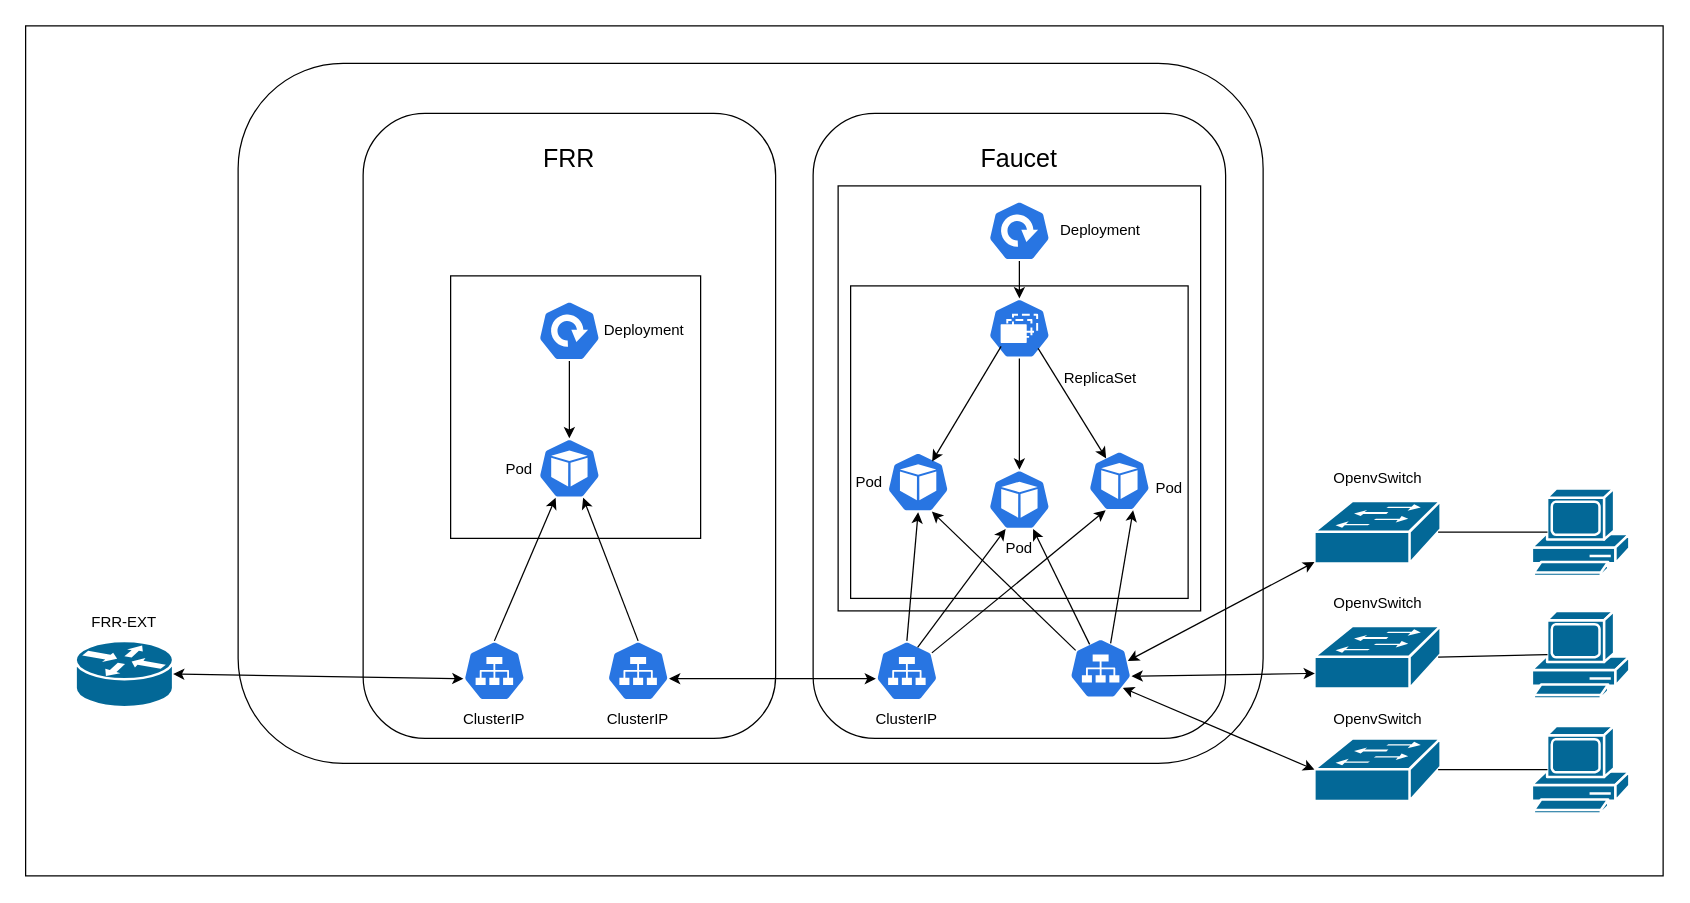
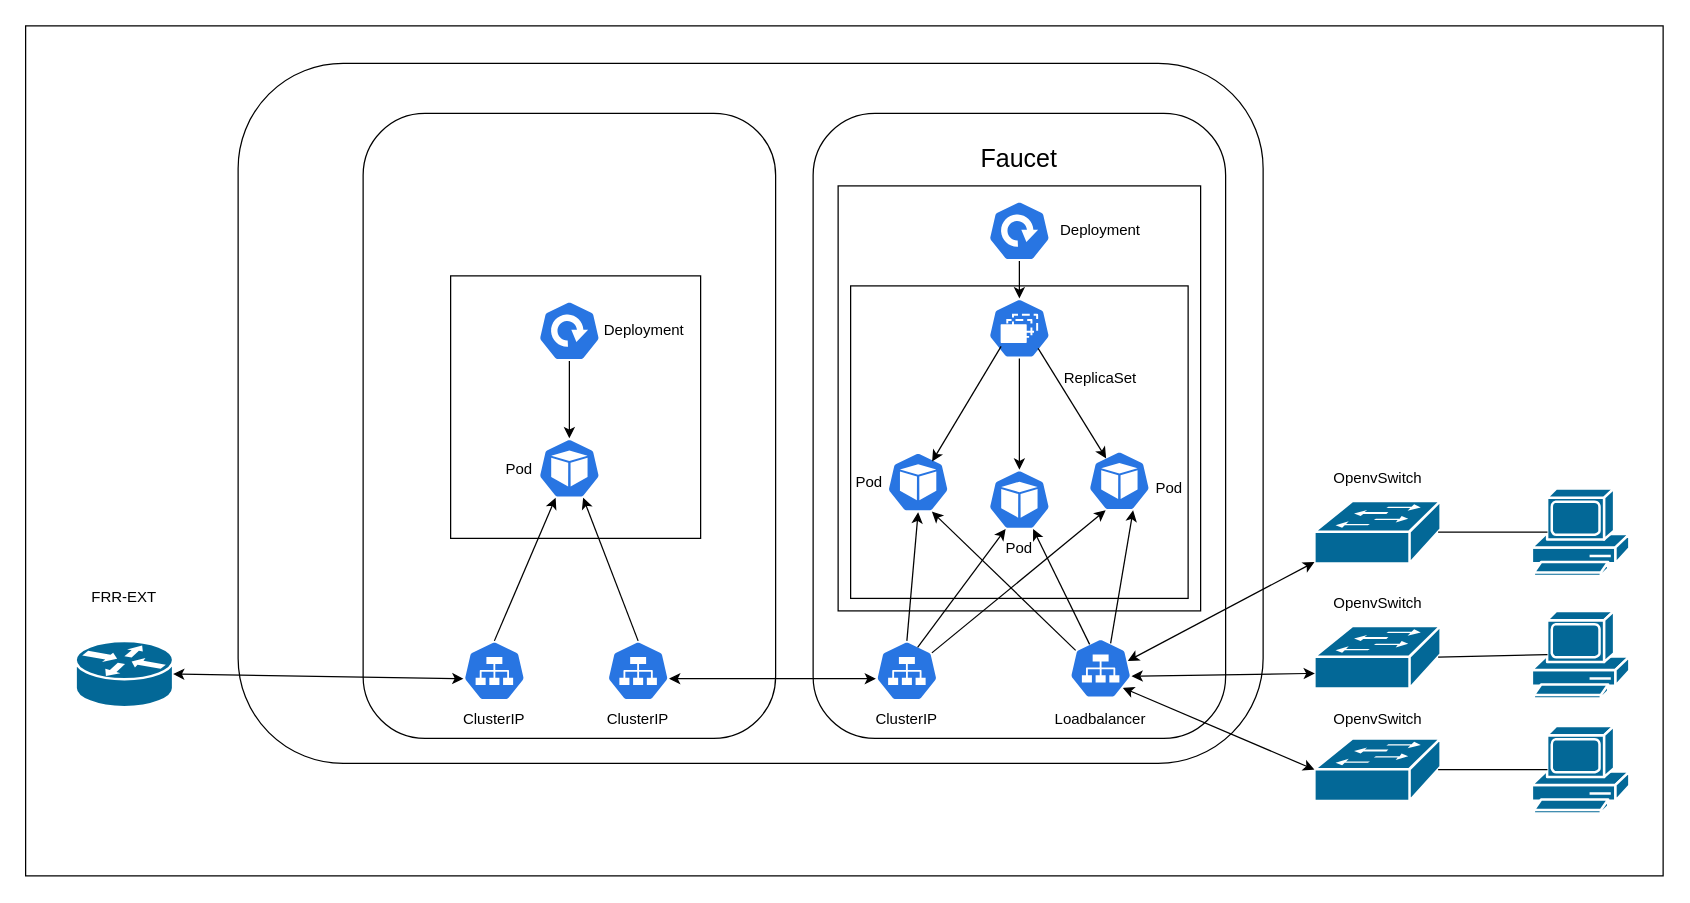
node "FRR": removed
node "FRR-EXT": moved (124, 622) -> (124, 597)
node "Loadbalancer": added
